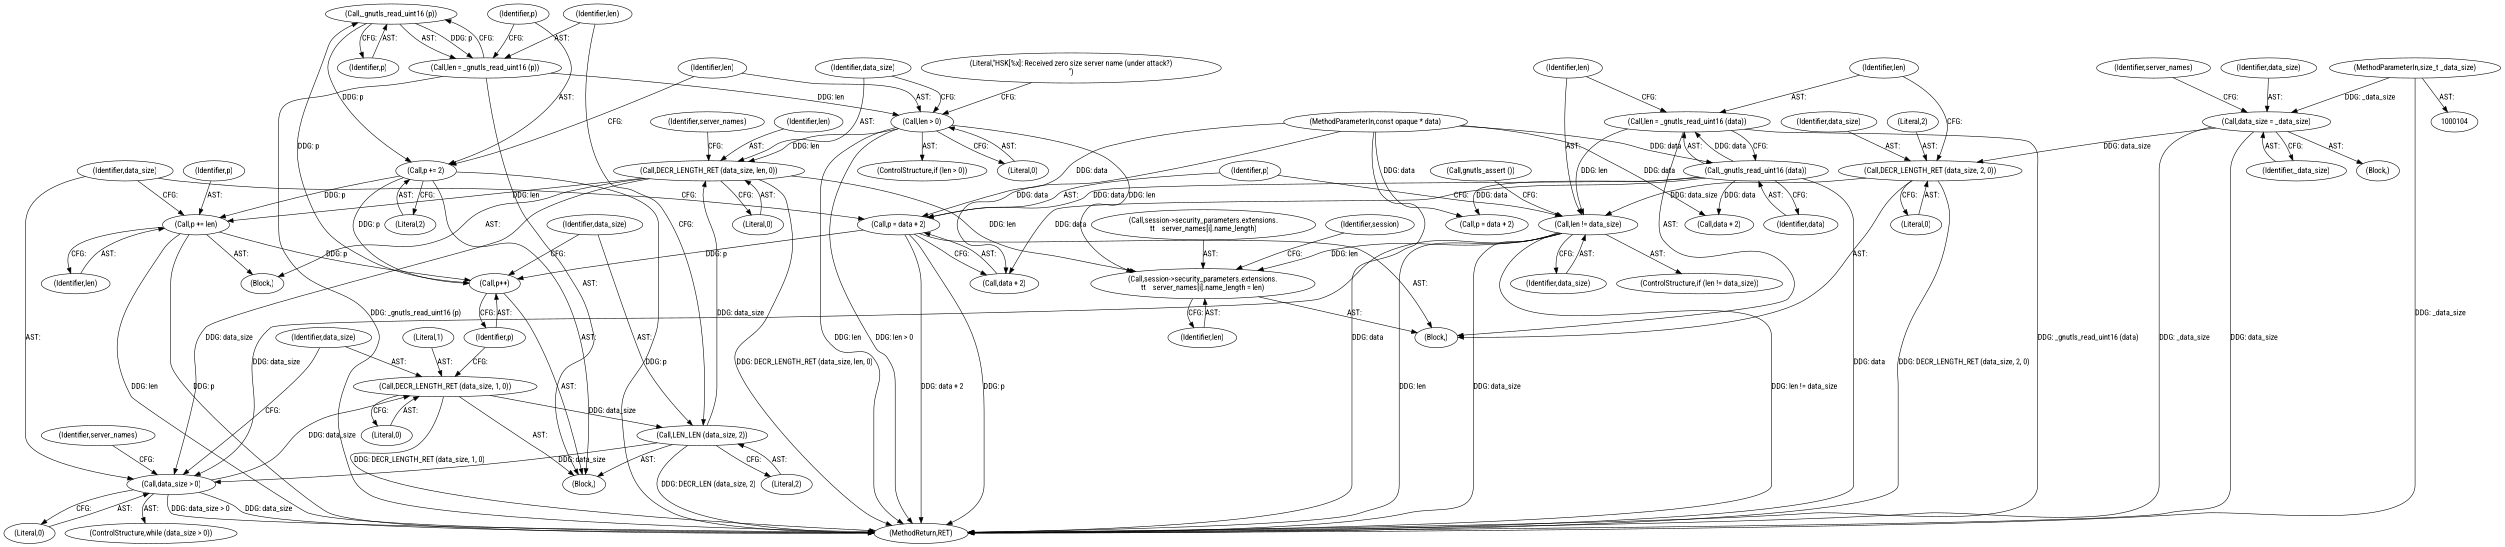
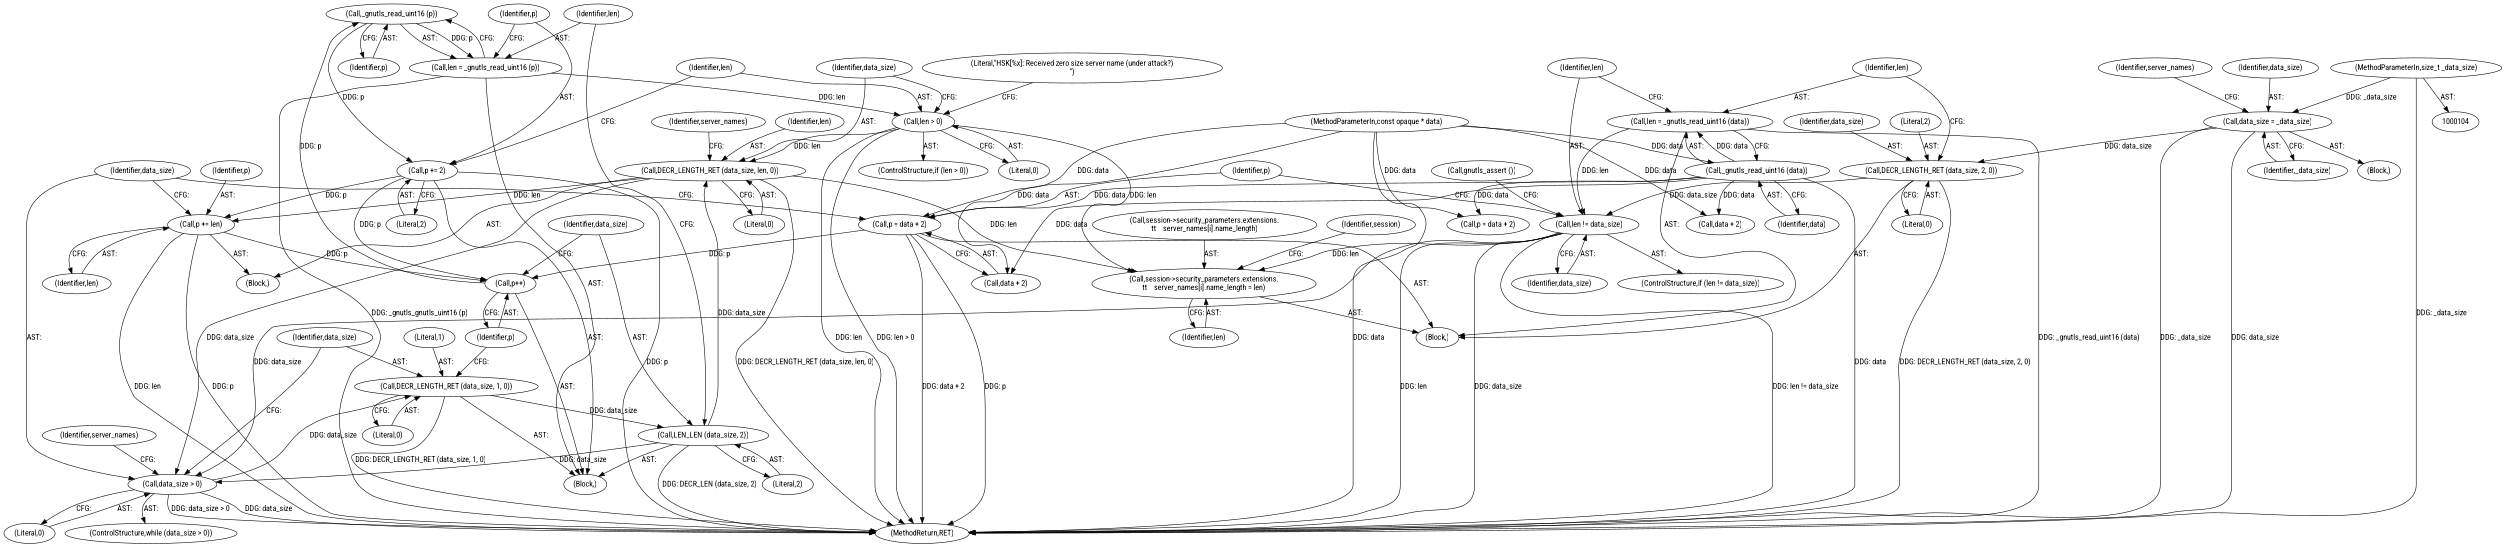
edge "(Call,len = _gnutls_read_uint16 (p))" -> "(MethodReturn,RET)": label "DDG: _gnutls_read_uint16 (p)" -> "DDG: _gnutls_gnutls_uint16 (p)"
